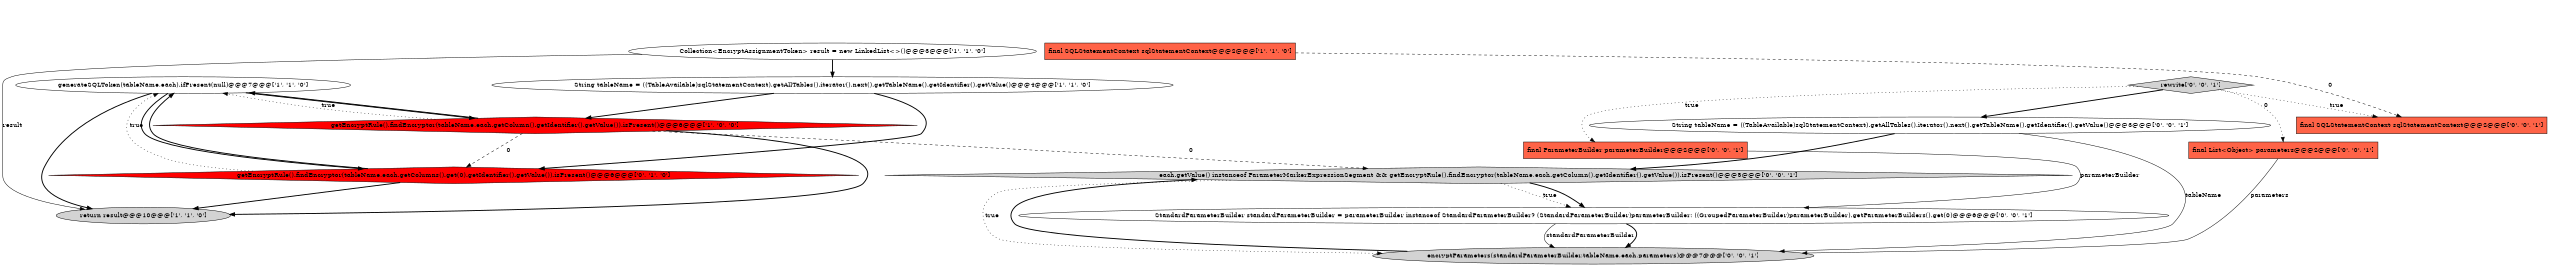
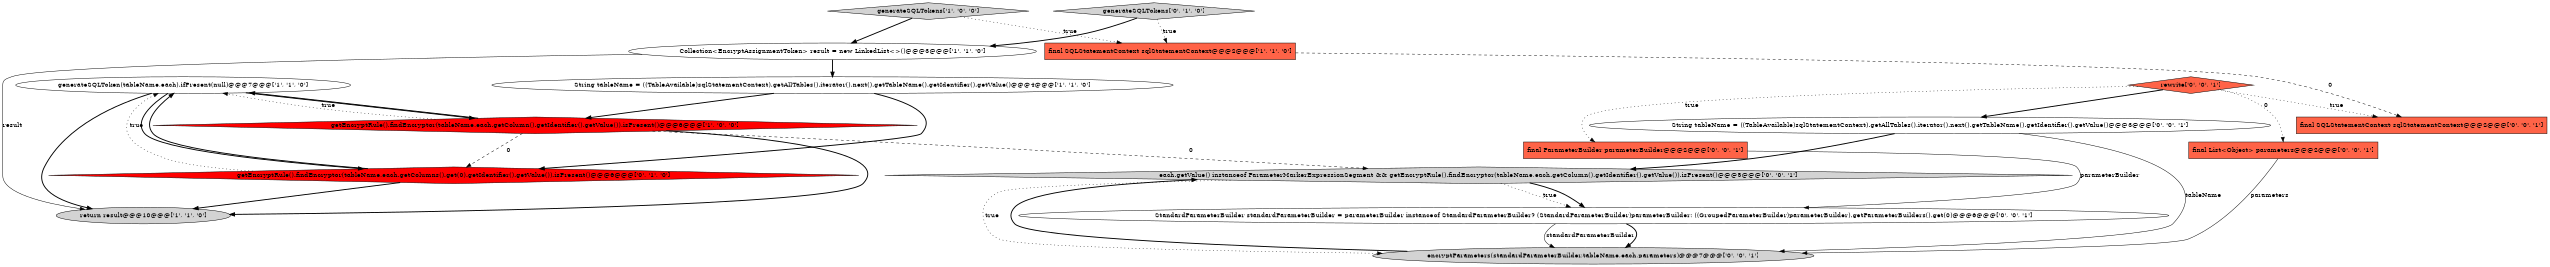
node "generateSQLTokens['1', '0', '0']": added
node "generateSQLTokens['0', '1', '0']": added
node "rewrite['0', '0', '1']": fillcolor lightgray -> tomato
